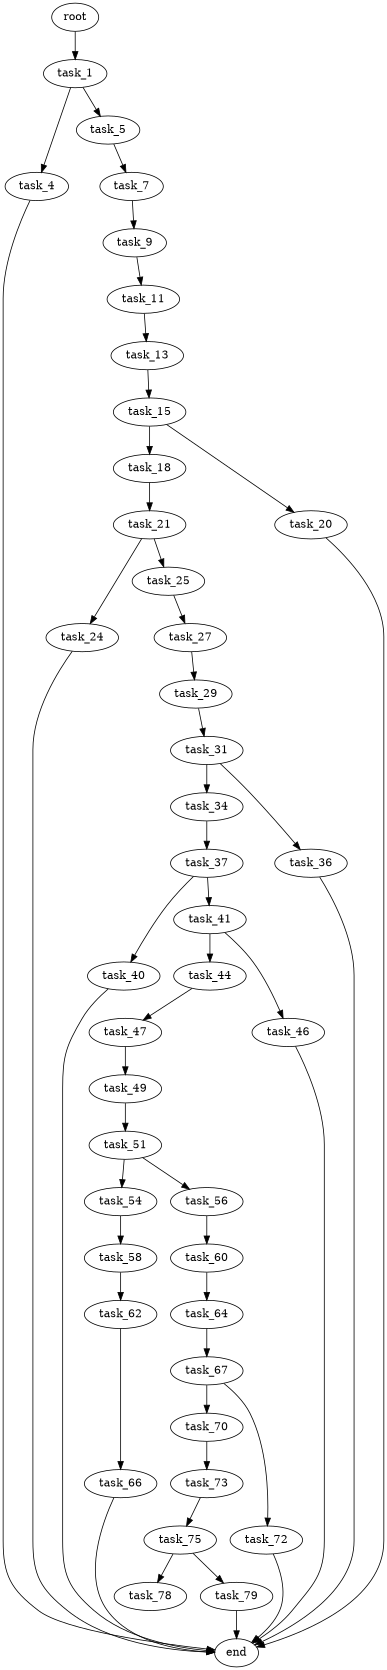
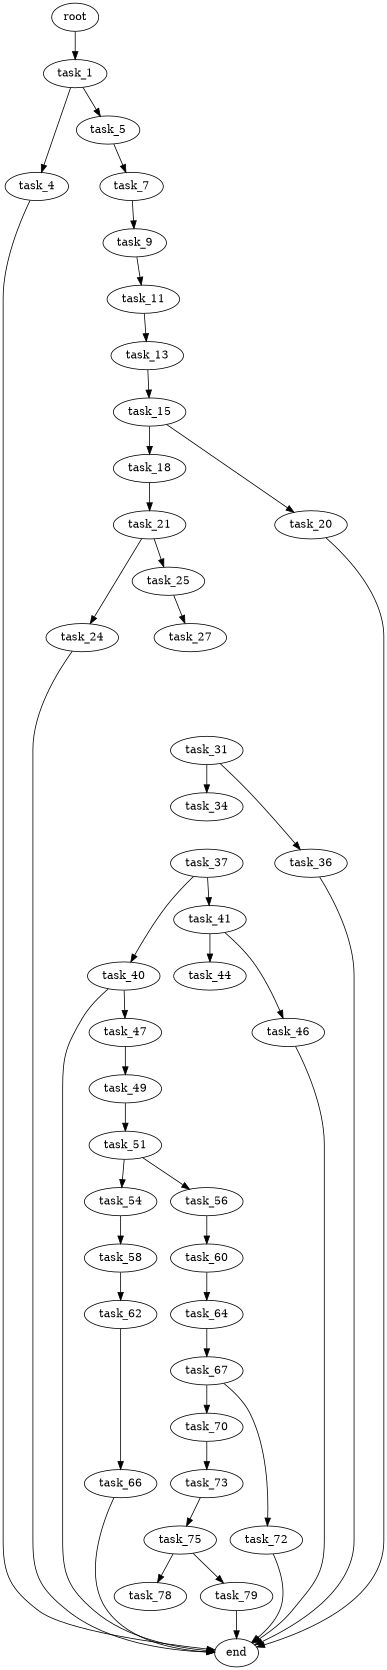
node "task_29": removed
edge "task_34" -> "task_37": removed
edge "task_44" -> "task_47": now "task_40" -> "task_47"
